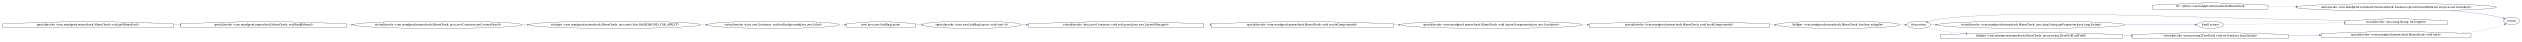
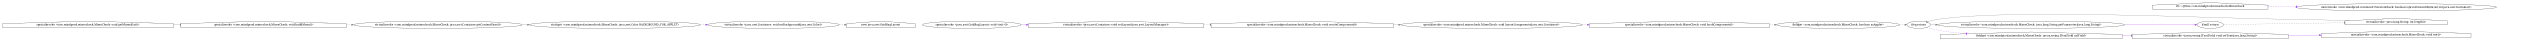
node "return": removed
edge "new java.awt.GridBagLayout" -> "specialinvoke <java.awt.GridBagLayout: void <init>()>": removed
